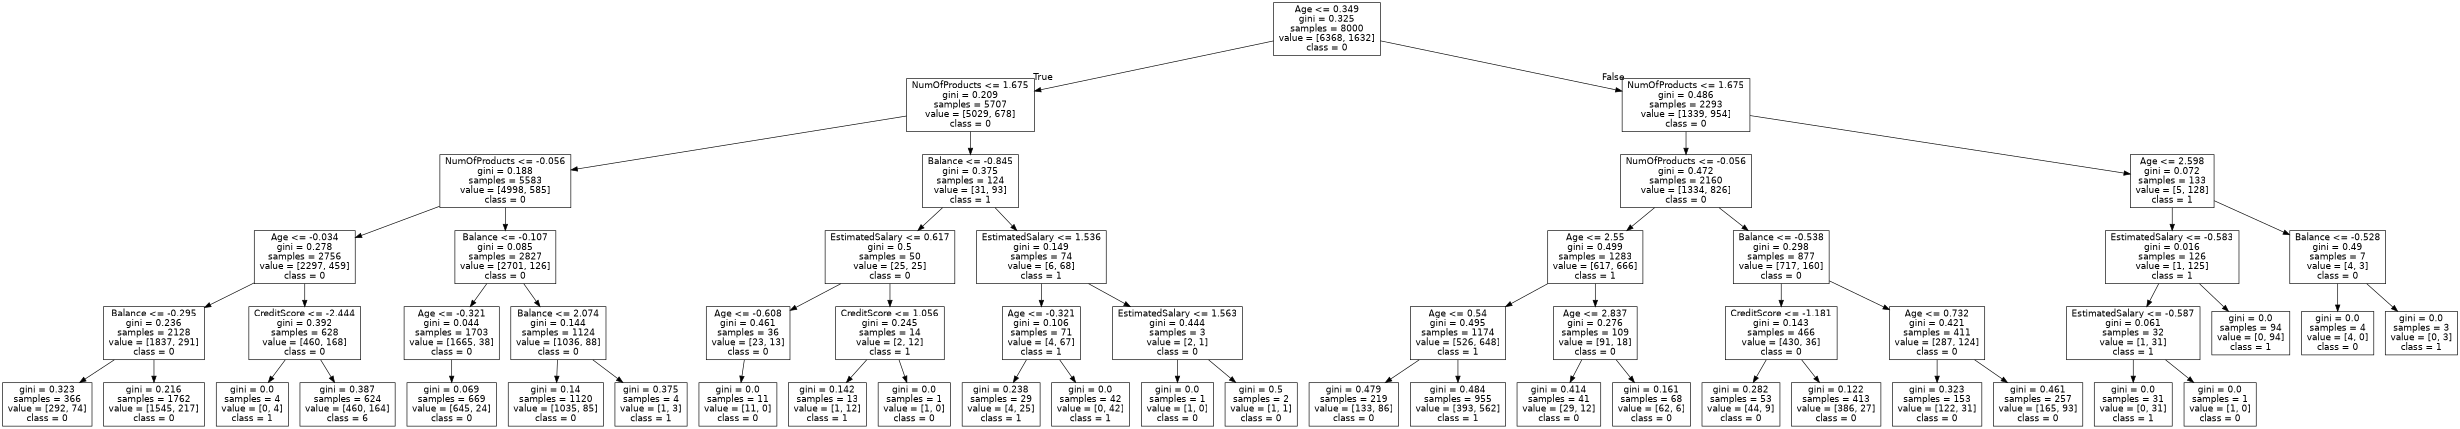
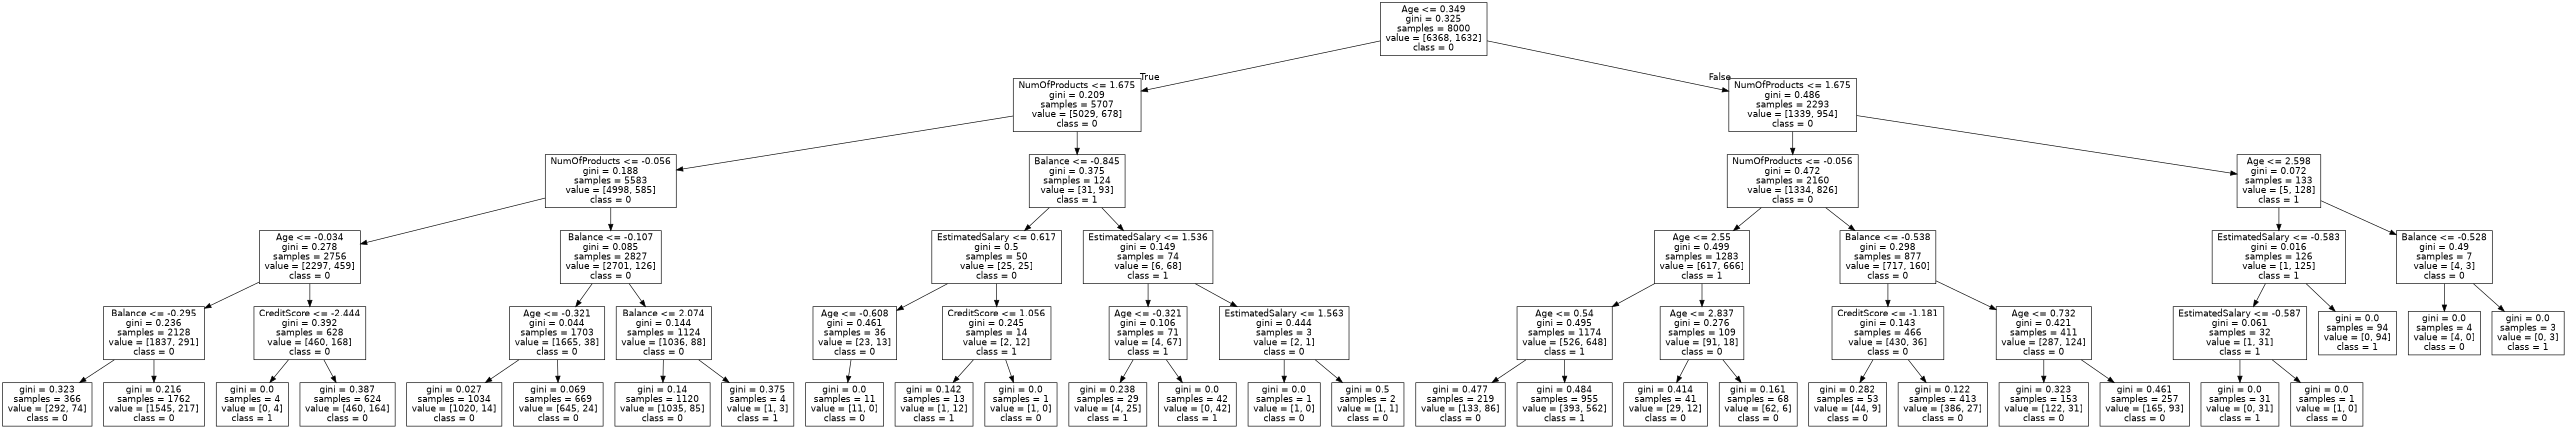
node "gini = 0.387 samples = 624 value = [460, 164] class = 6": label "gini = 0.387 samples = 624 value = [460, 164] class = 6" -> "gini = 0.387 samples = 624 value = [460, 164] class = 0"
node "gini = 0.027 samples = 1034 value = [1020, 14] class = 0": added
node "gini = 0.479 samples = 219 value = [133, 86] class = 0": label "gini = 0.479 samples = 219 value = [133, 86] class = 0" -> "gini = 0.477 samples = 219 value = [133, 86] class = 0"
